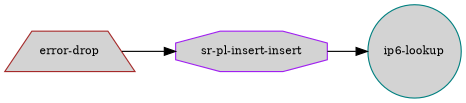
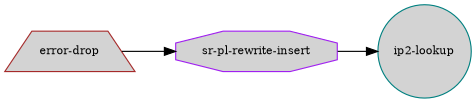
node "sr-pl-insert-insert": label "sr-pl-insert-insert" -> "sr-pl-rewrite-insert"
node "ip6-lookup": label "ip6-lookup" -> "ip2-lookup"
